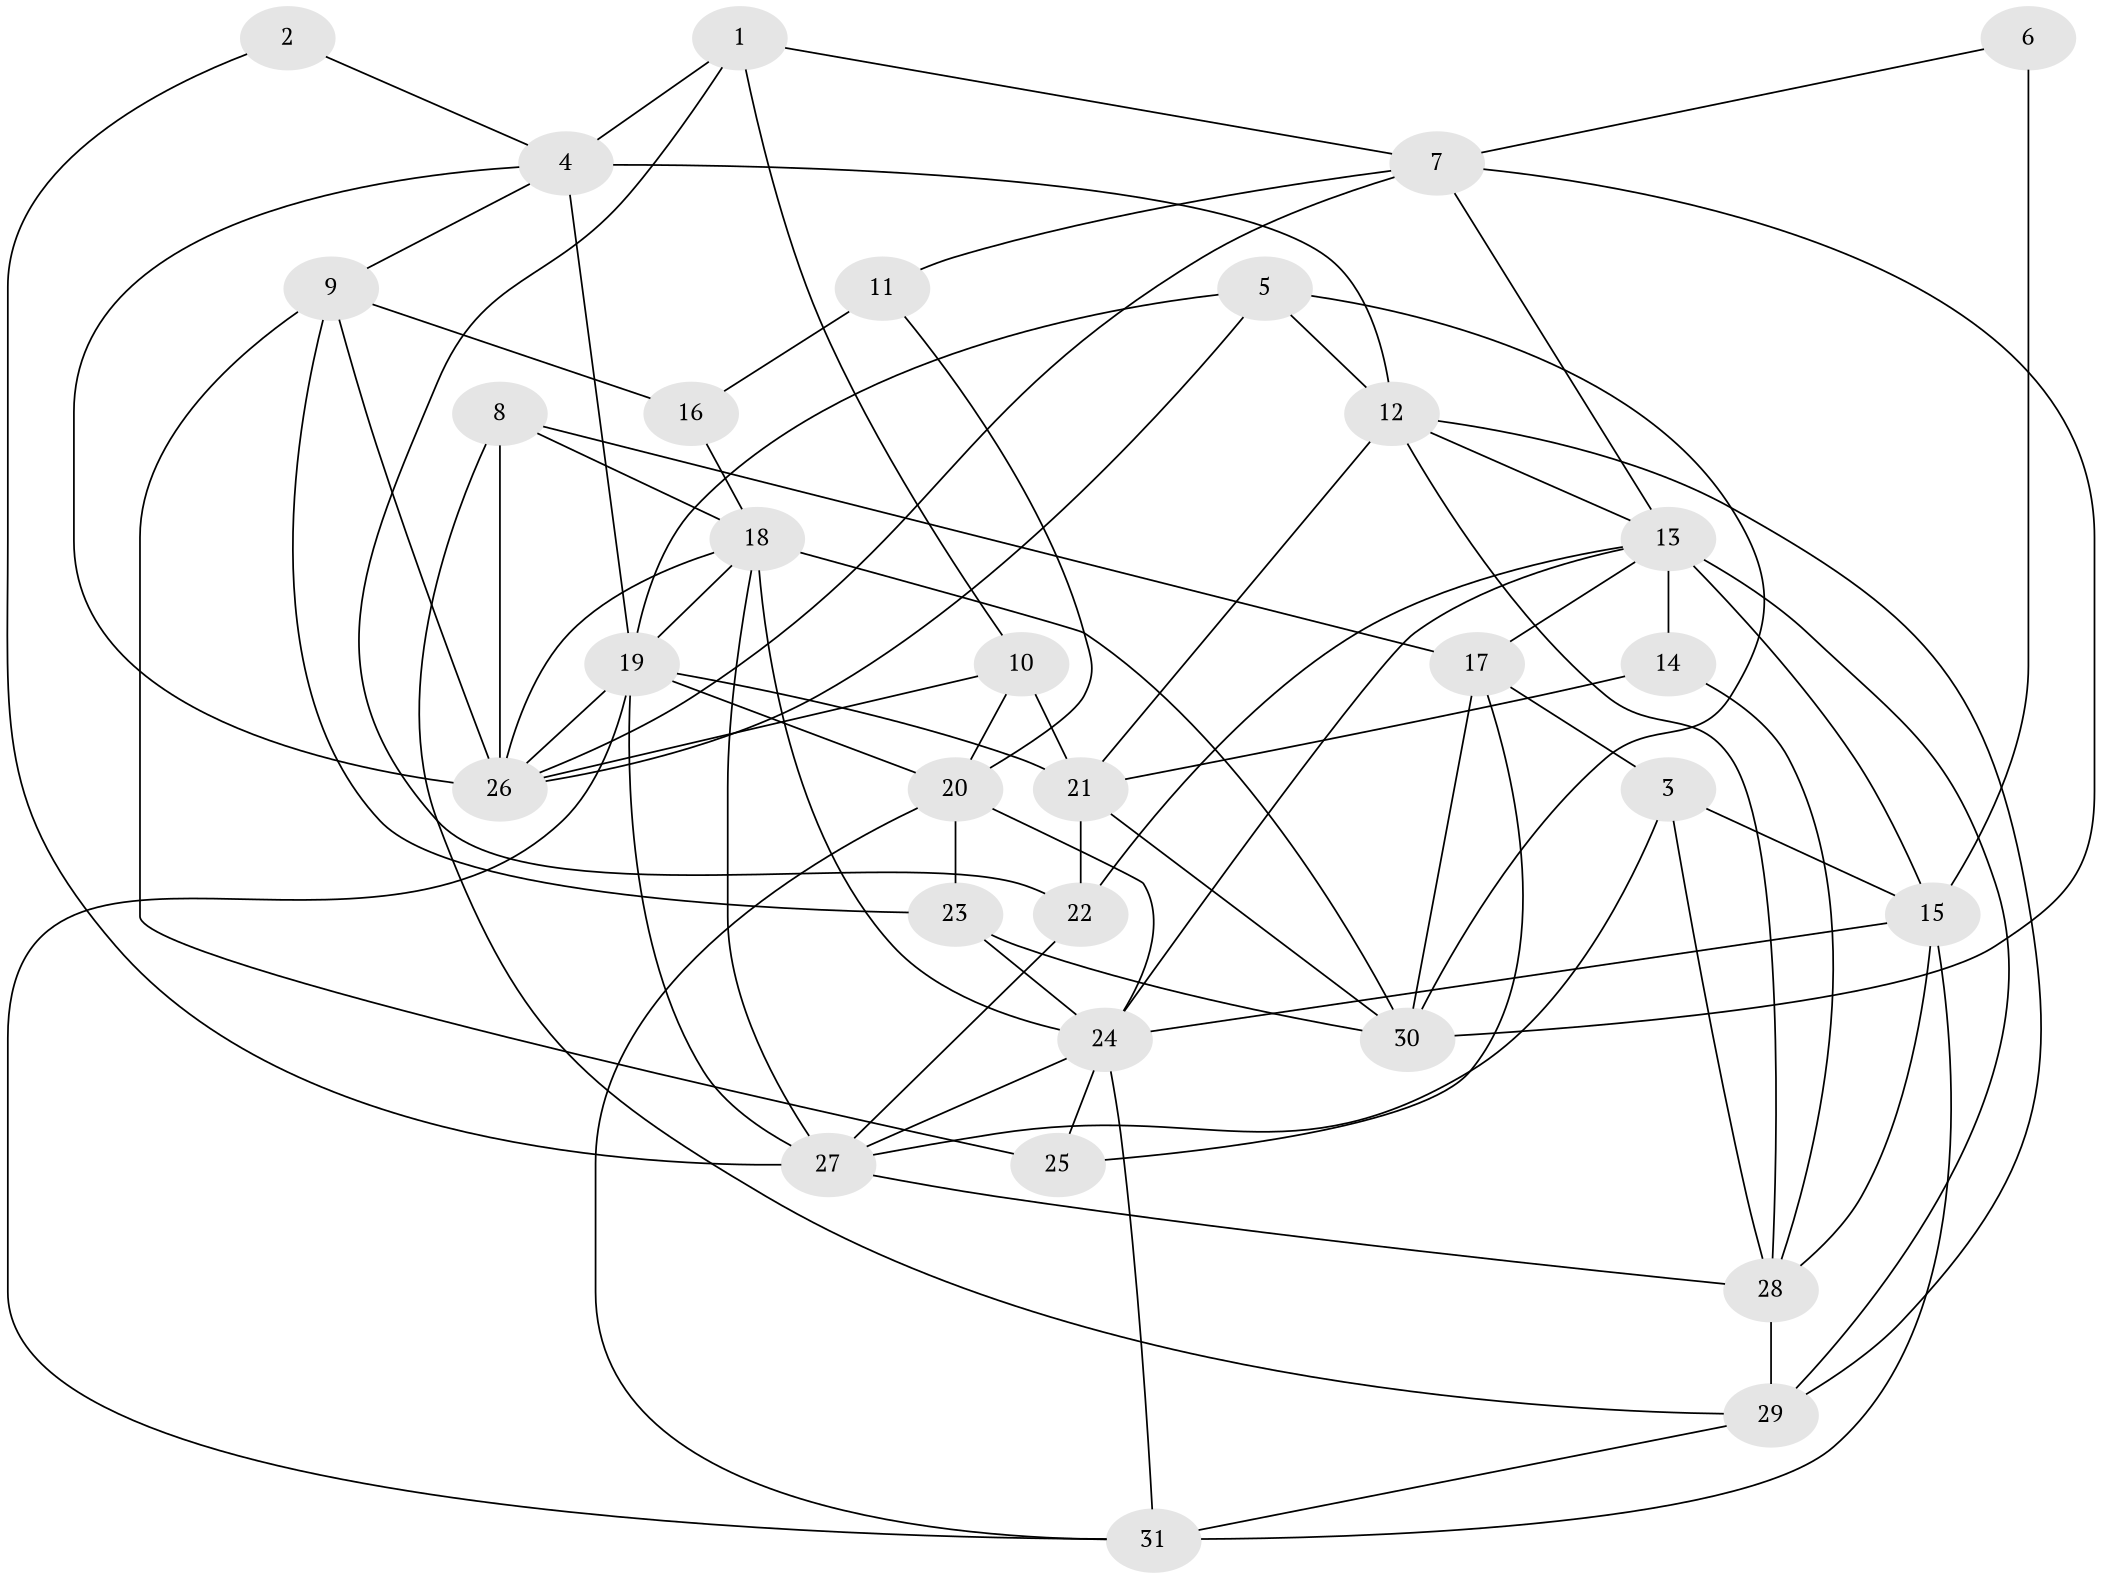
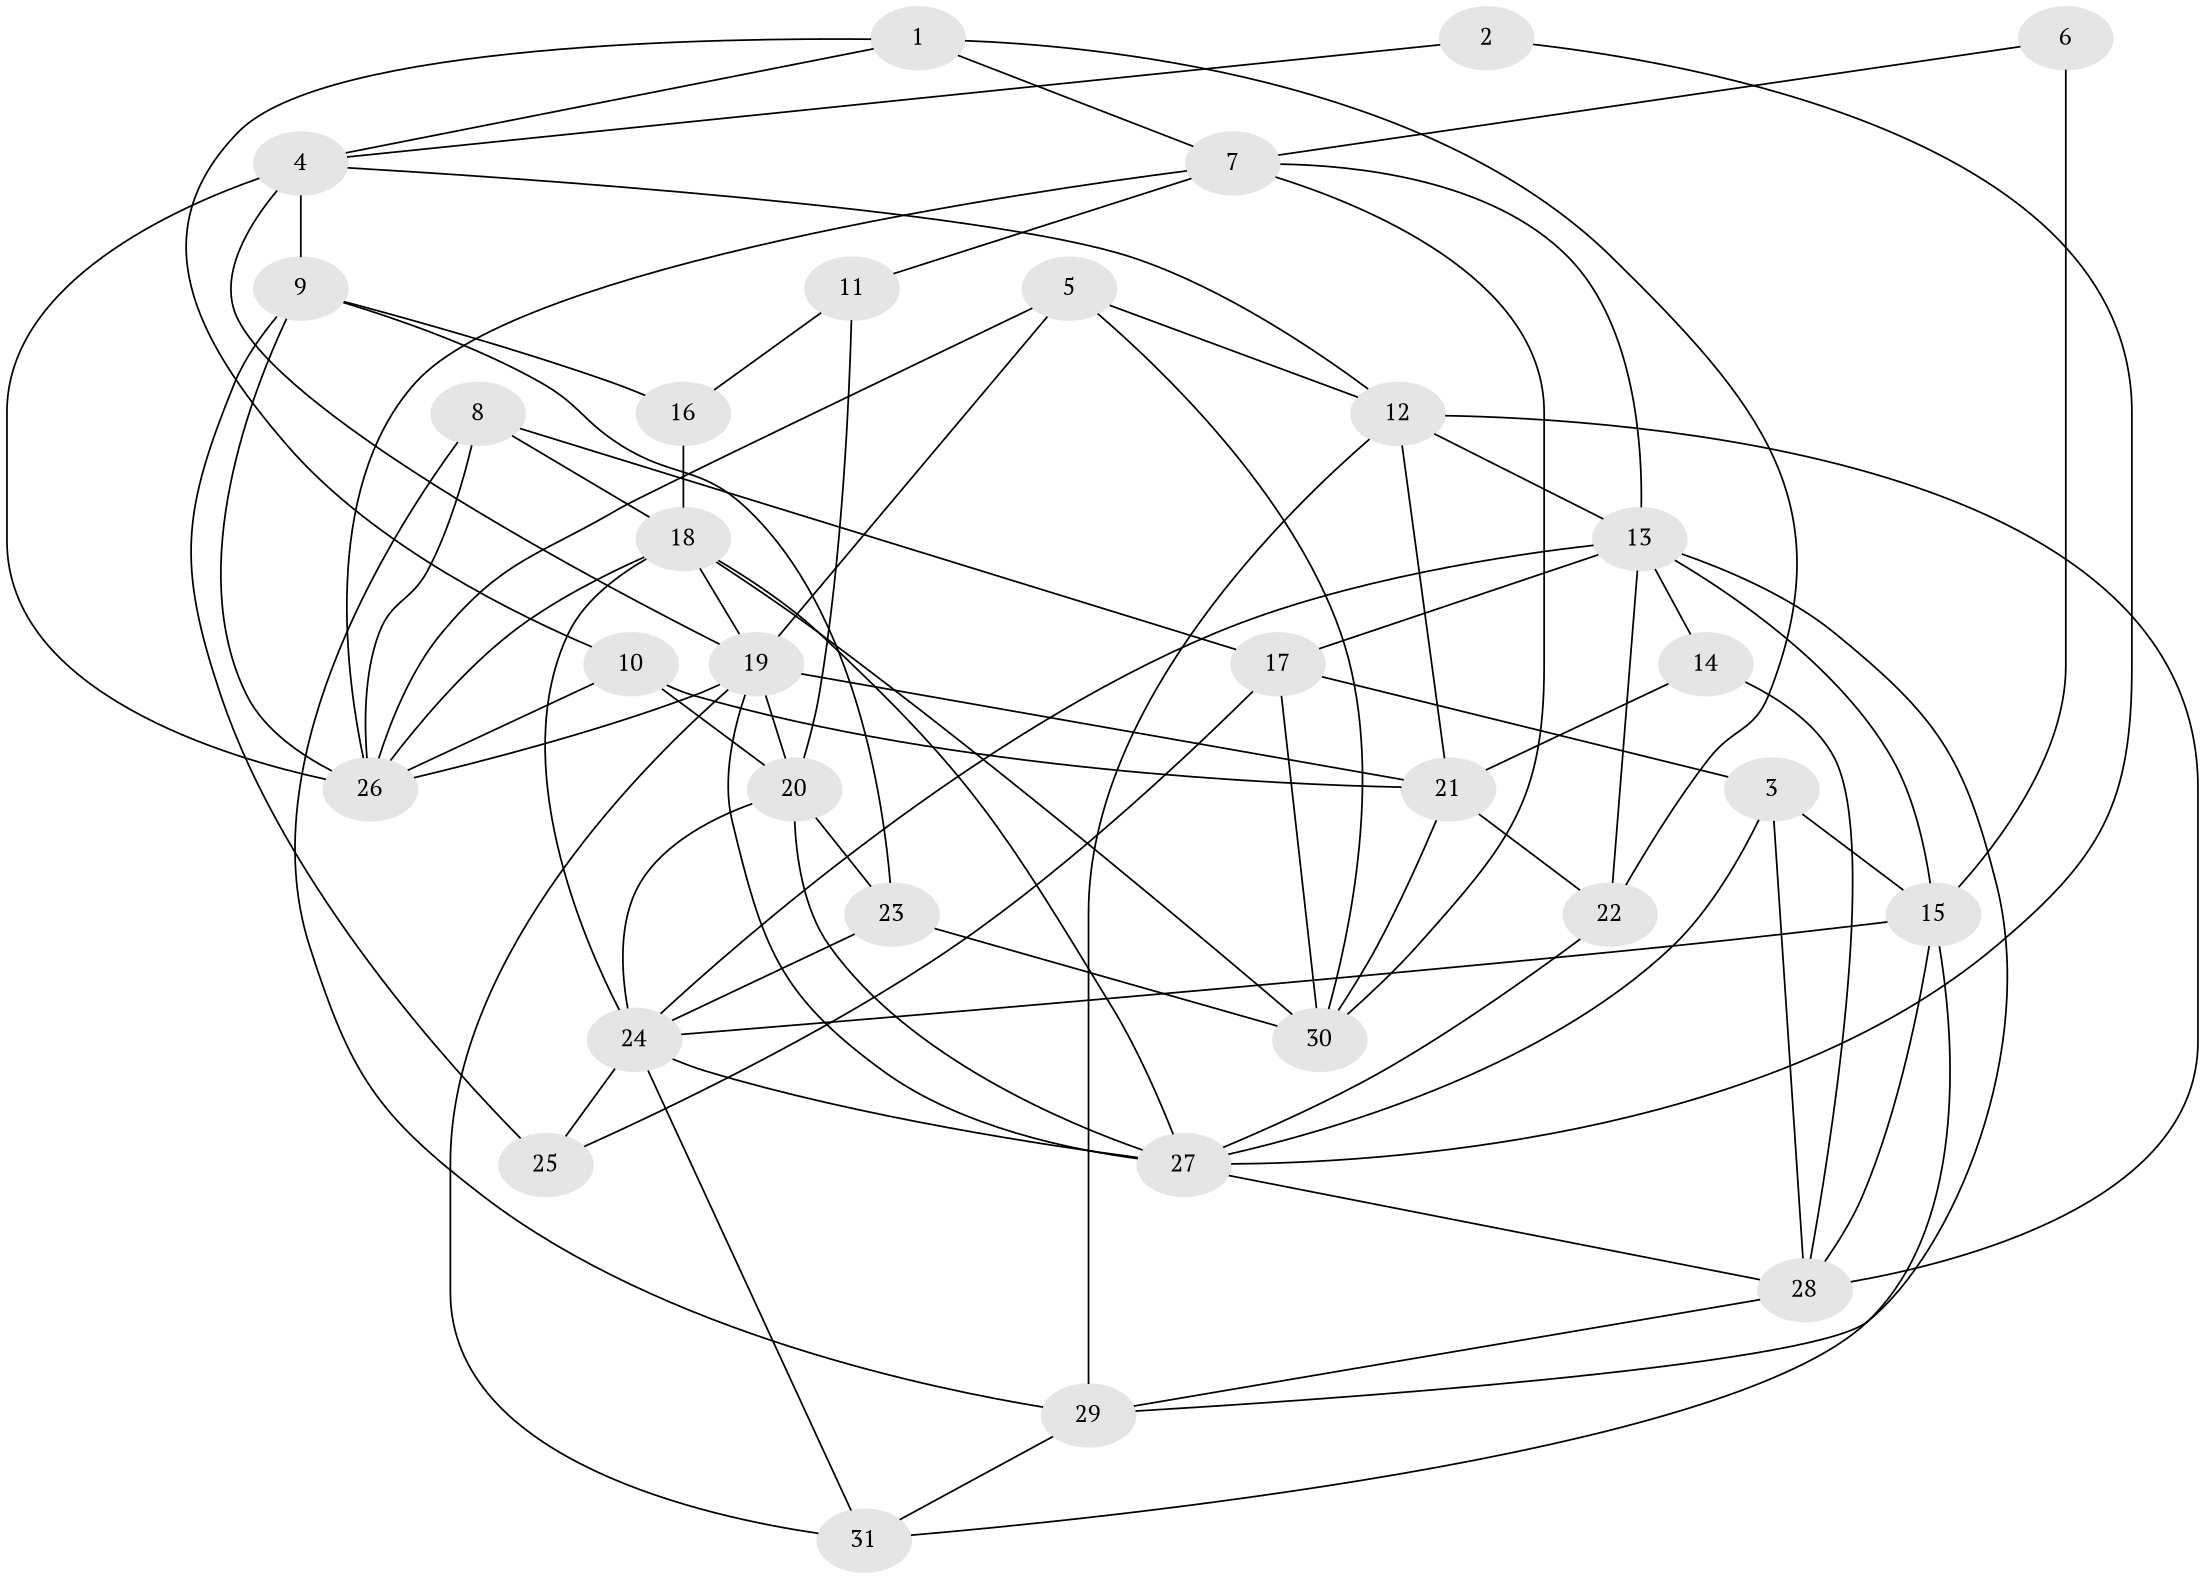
edge "20" -- "31": now "20" -- "27"
